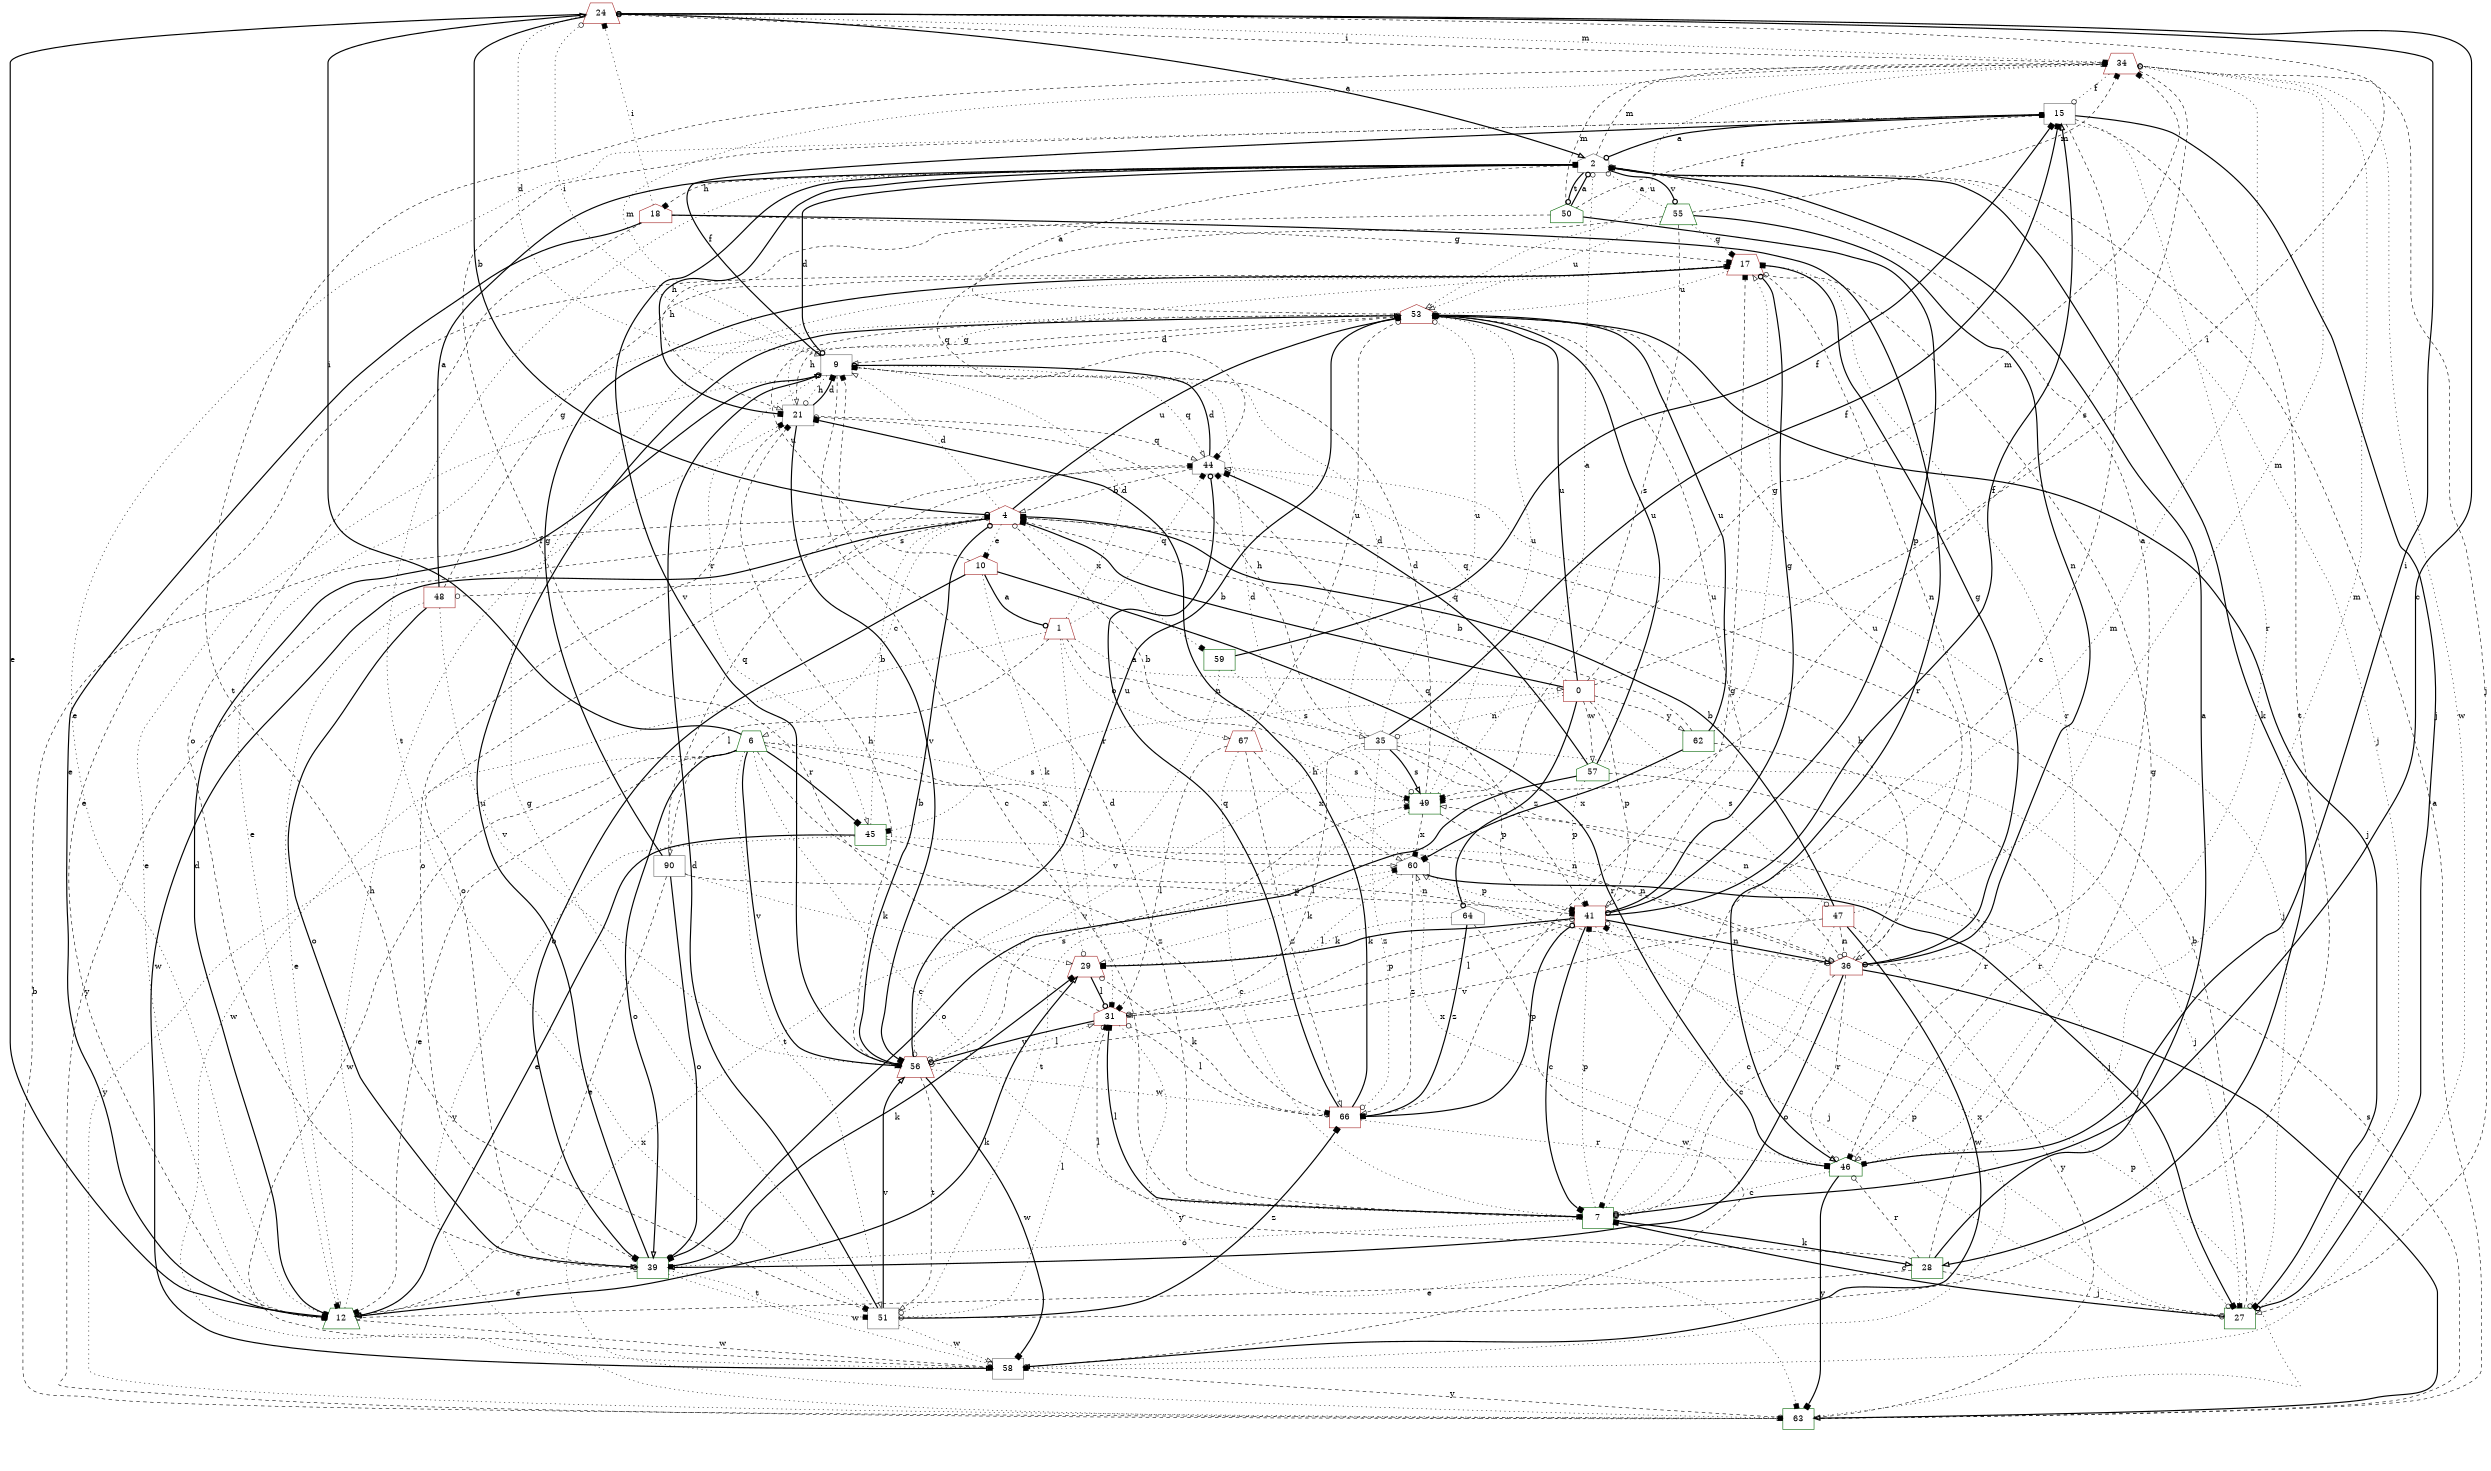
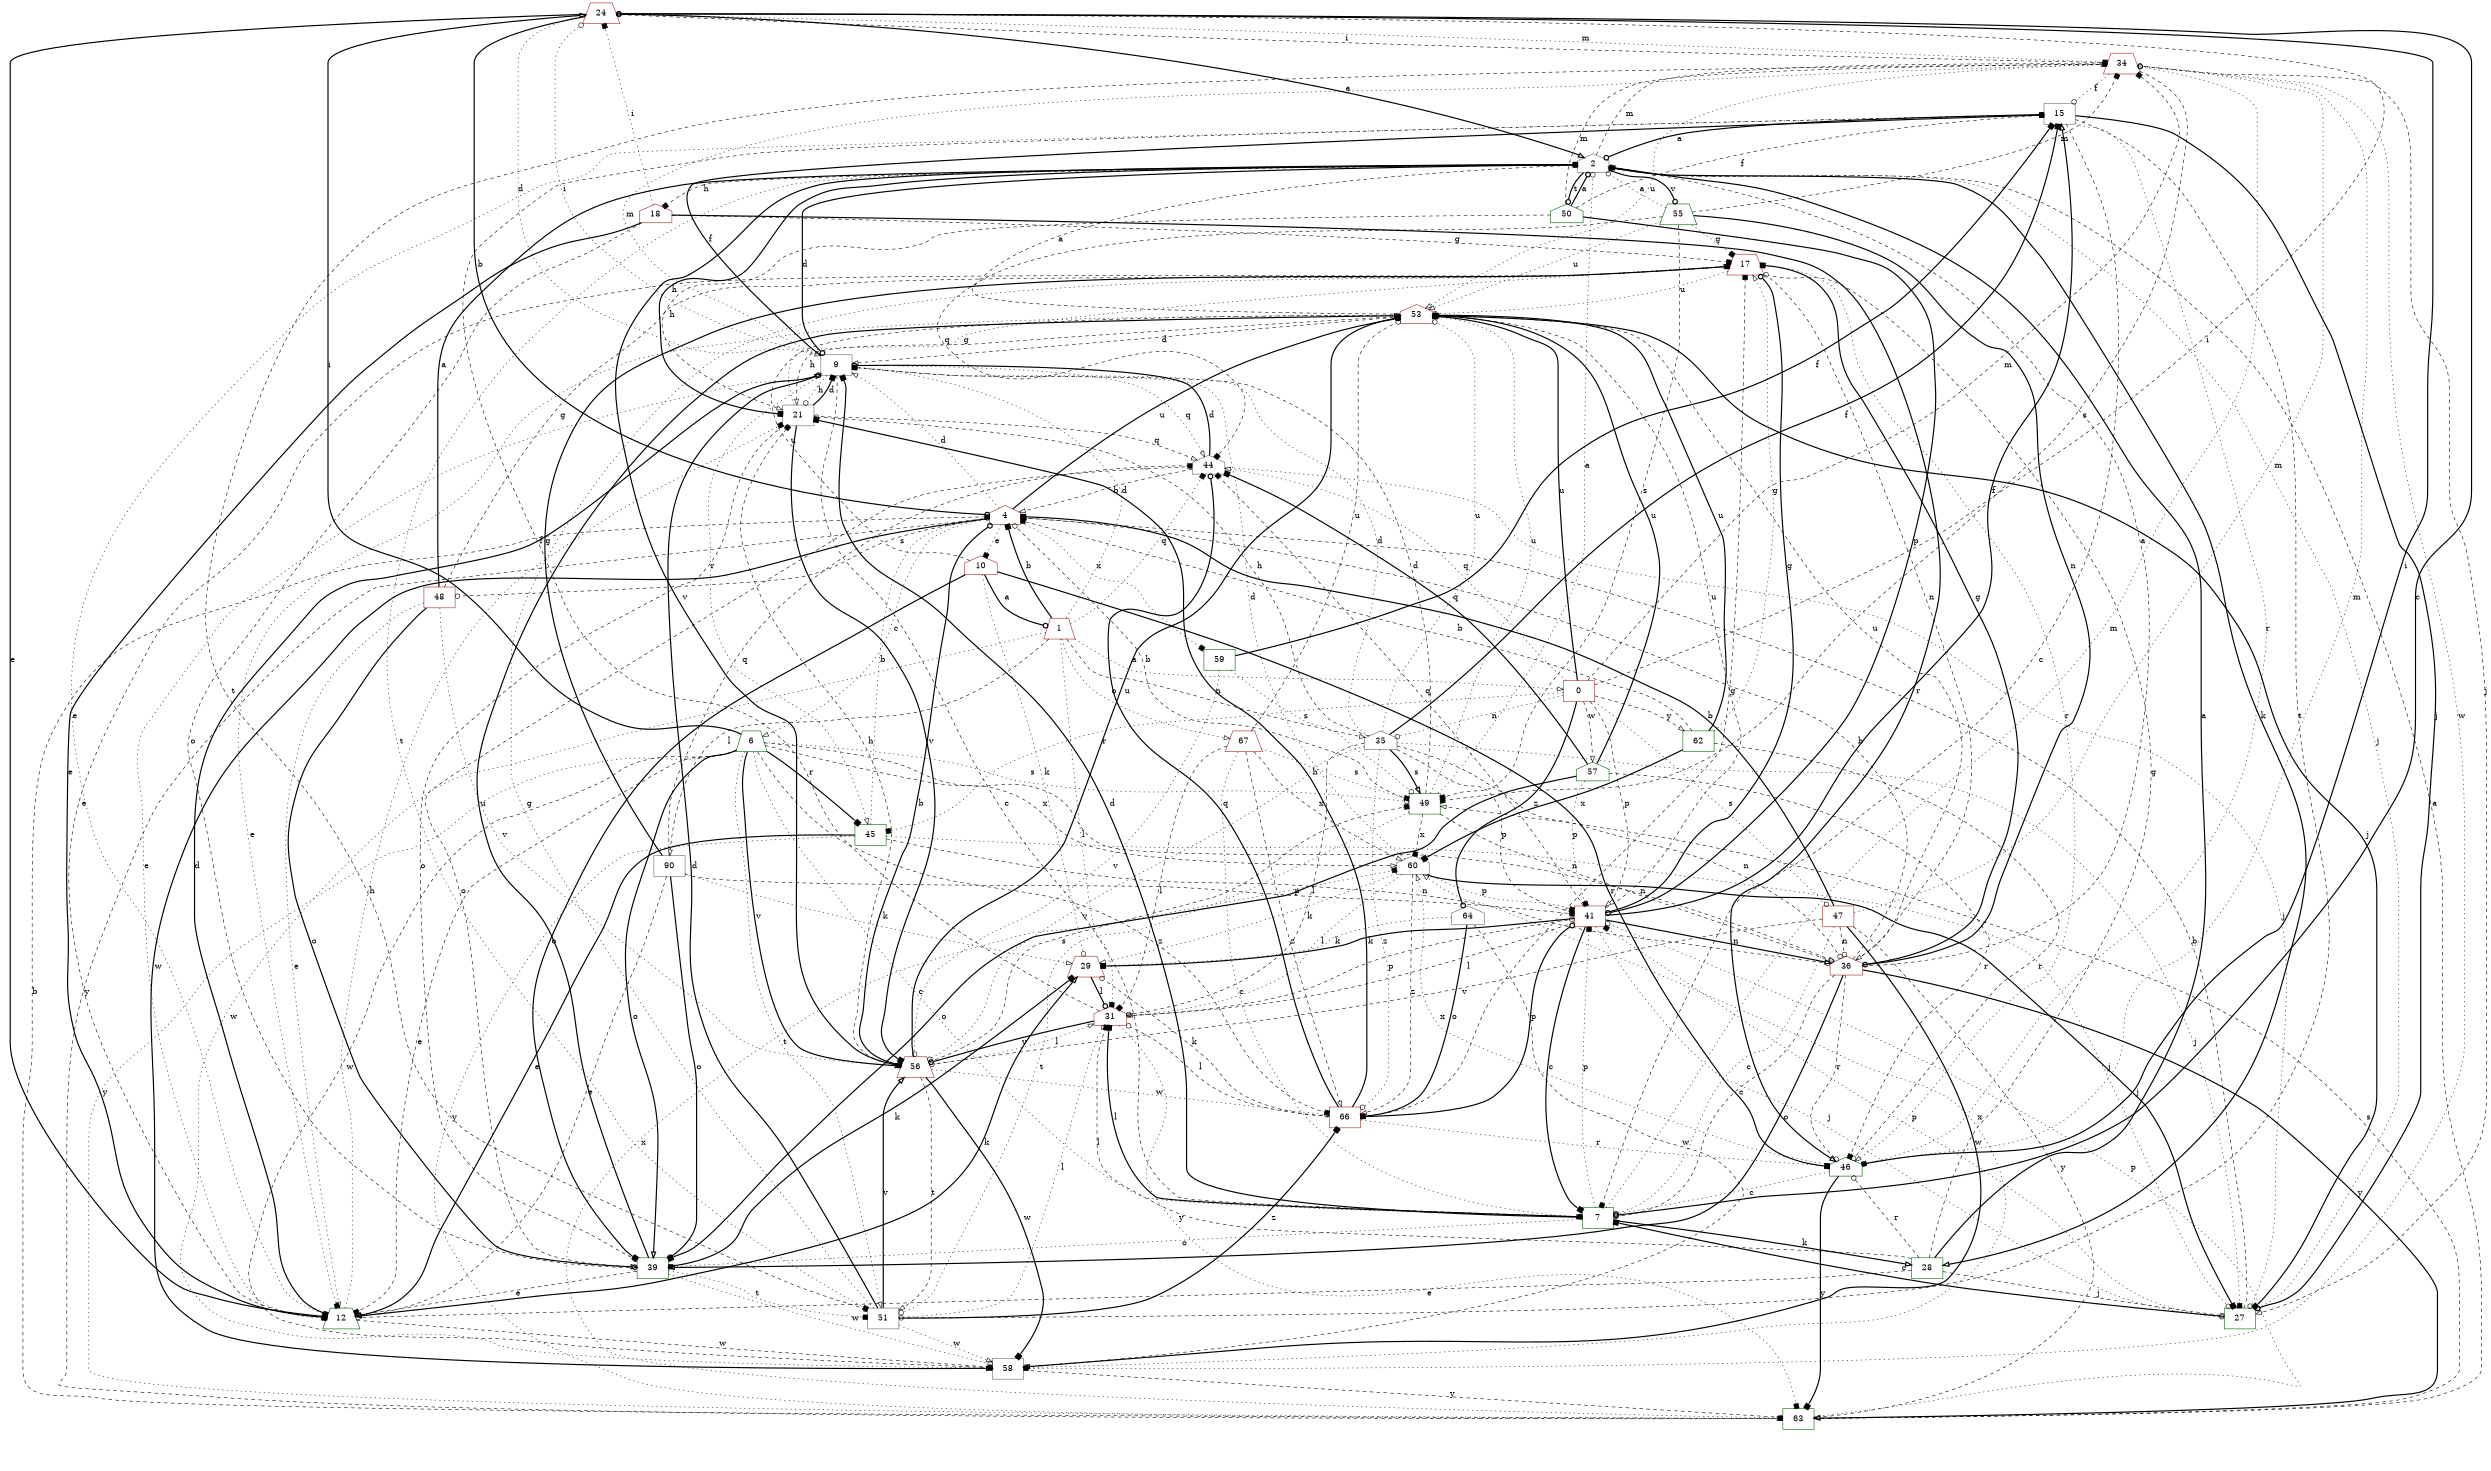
edge "0" -> "4": now "1" -> "4"
edge "7" -> "9": style dashed -> bold
edge "64" -> "66": label "z" -> "o"
